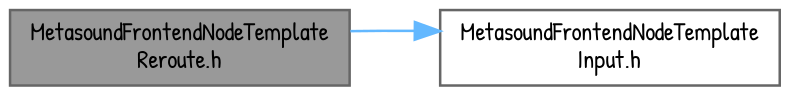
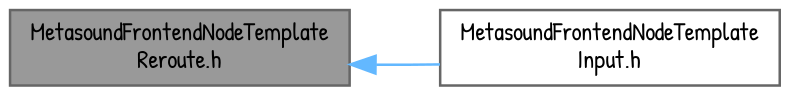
edge "MetasoundFrontendNodeTemplate Reroute.h" -> "MetasoundFrontendNodeTemplate Input.h": reversed
